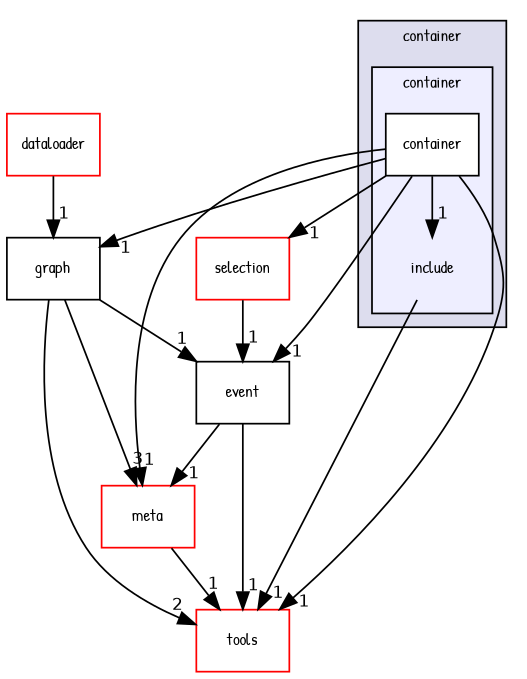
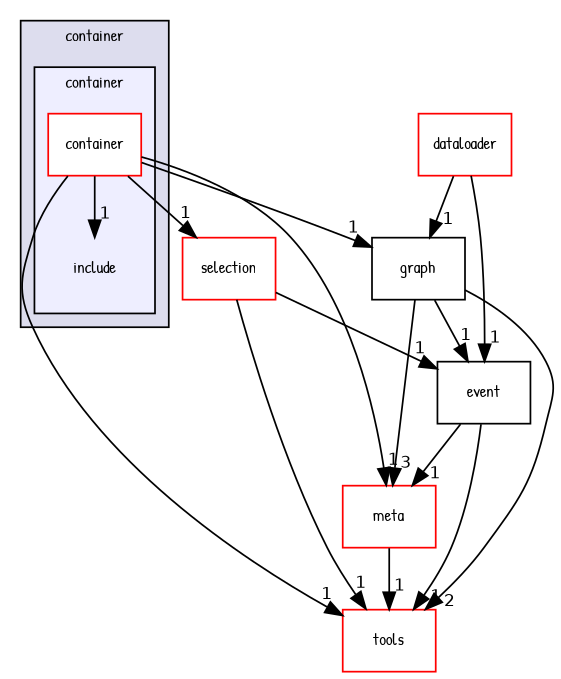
node "container": color black -> red
edge "container" -> "event": now "dataloader" -> "event"
edge "include" -> "tools": now "selection" -> "tools"
